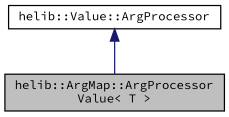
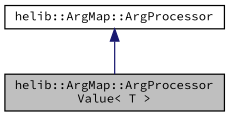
node "helib::Value::ArgProcessor": label "helib::Value::ArgProcessor" -> "helib::ArgMap::ArgProcessor"
